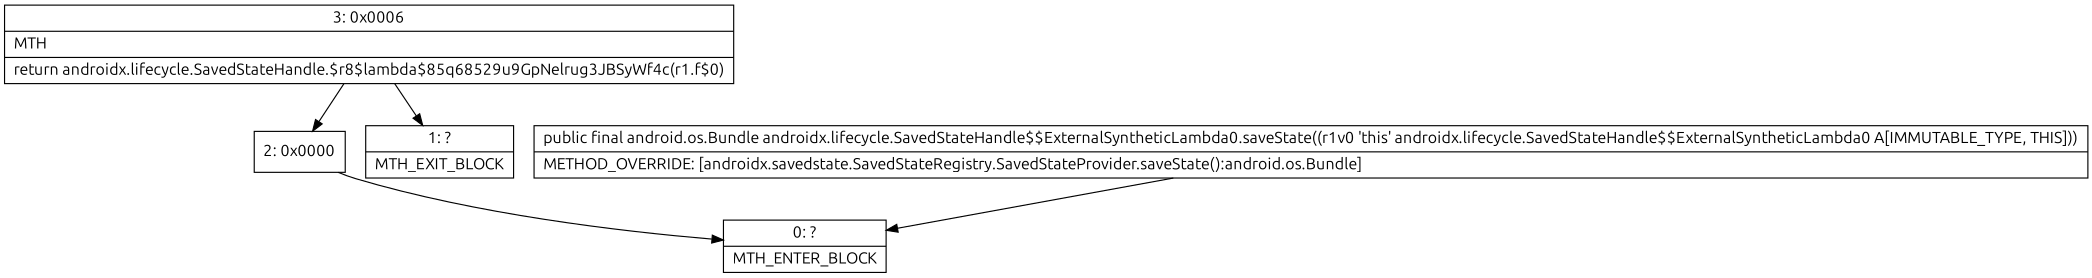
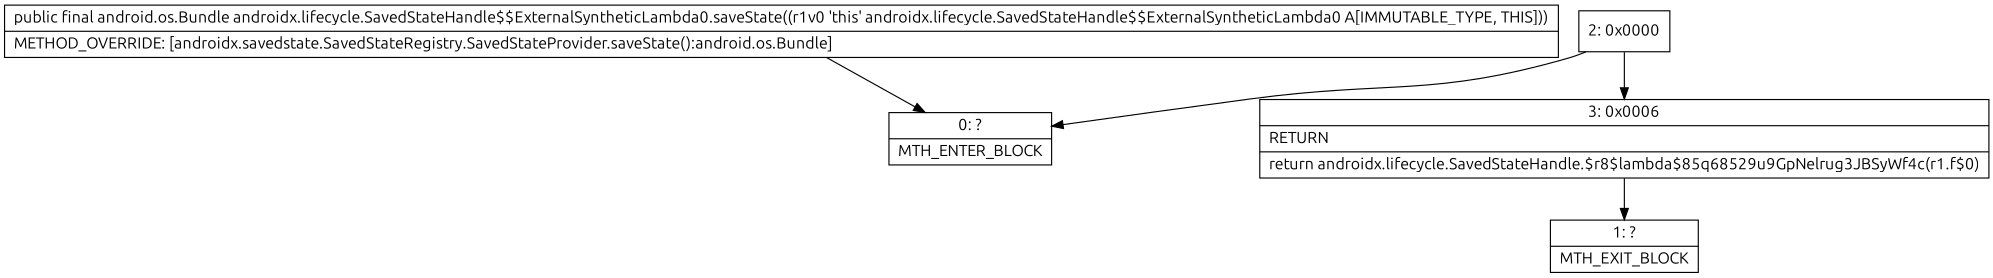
node "3: 0x0006": text "MTH" -> "RETURN"
edge "3: 0x0006" -> "2: 0x0000": reversed
